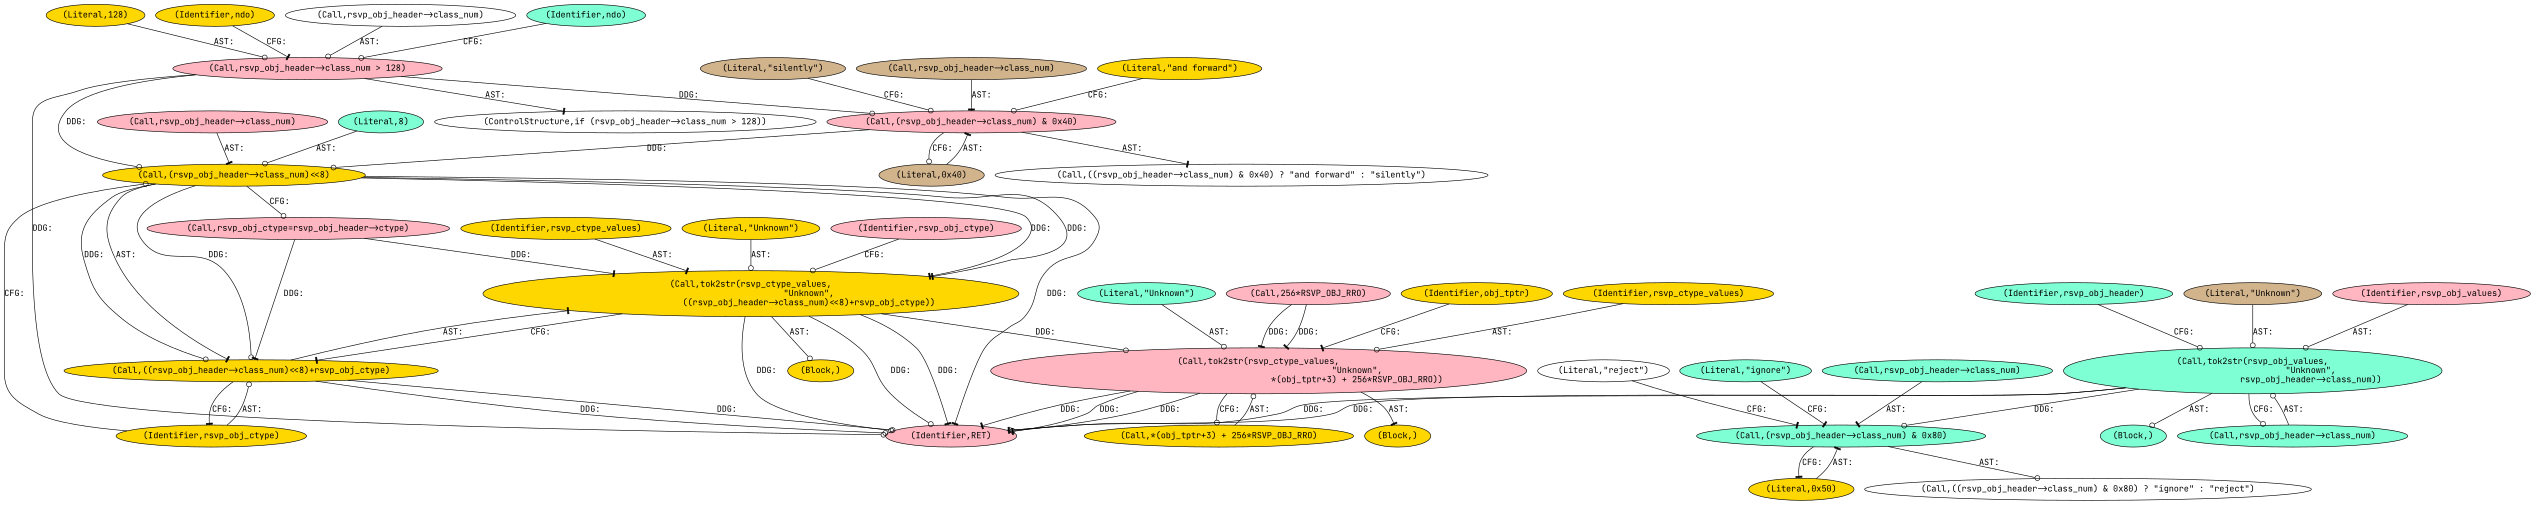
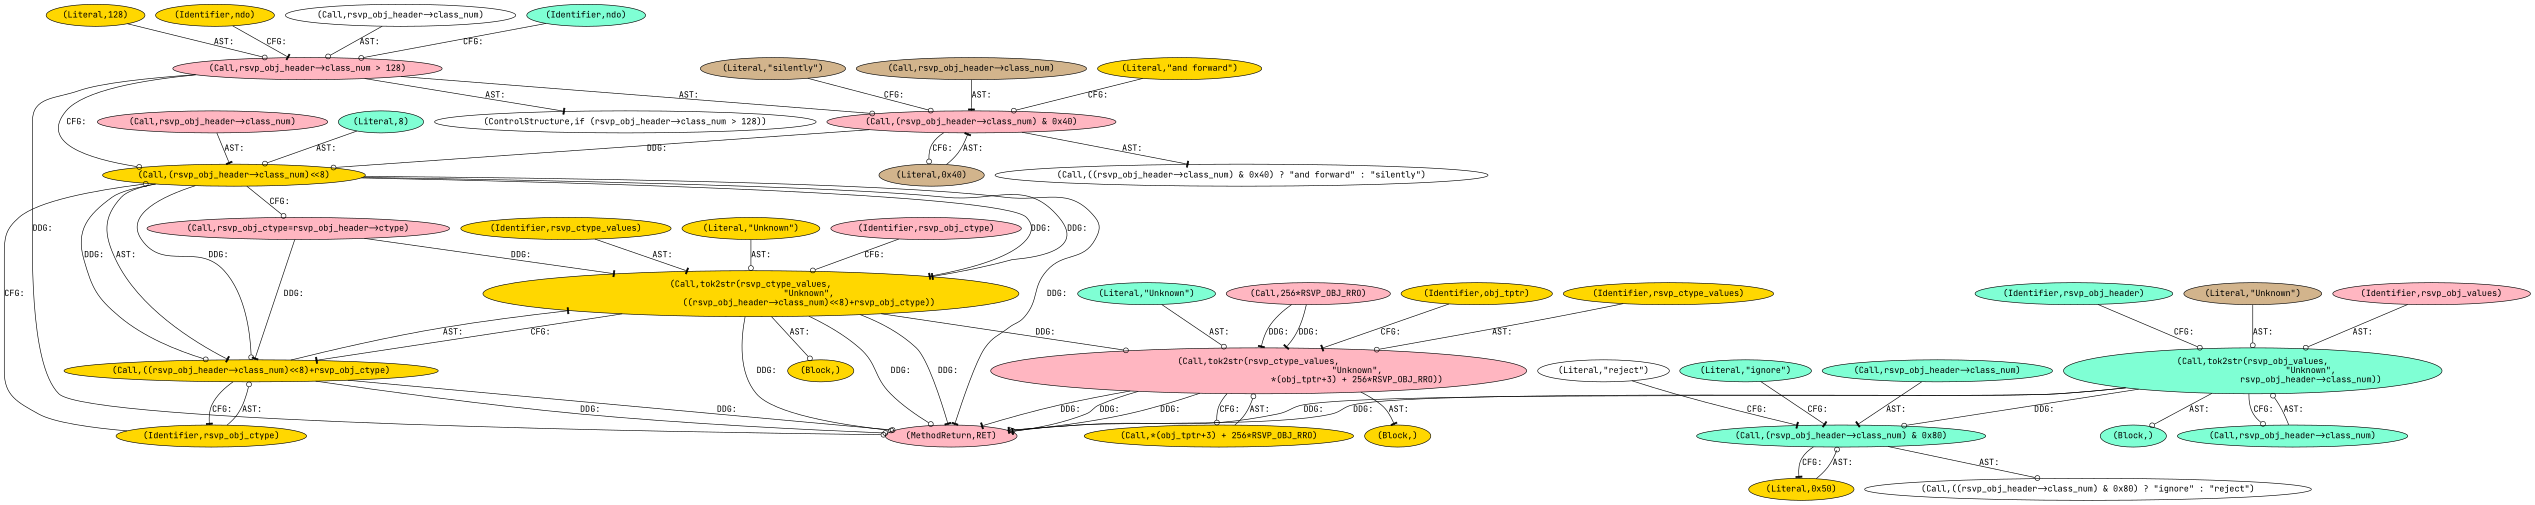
edge "(Call,rsvp_obj_header->class_num > 128)" -> "(Call,(rsvp_obj_header->class_num) & 0x40)": label "DDG: " -> "AST: "
edge "(Call,rsvp_obj_header->class_num > 128)" -> "(Call,(rsvp_obj_header->class_num)<<8)": label "DDG: " -> "CFG: "
node "(Identifier,RET)": label "(Identifier,RET)" -> "(MethodReturn,RET)"
edge "(Literal,0x50)" -> "(Call,(rsvp_obj_header->class_num) & 0x80)": arrowhead tee -> odot
